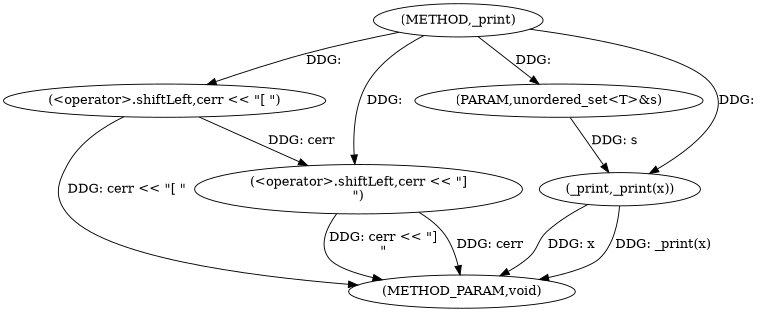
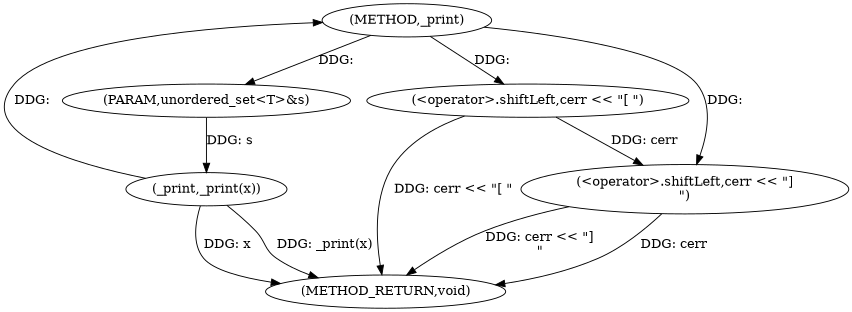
edge "(METHOD,_print)" -> "(_print,_print(x))": reversed
node "(METHOD_PARAM,void)": label "(METHOD_PARAM,void)" -> "(METHOD_RETURN,void)"
